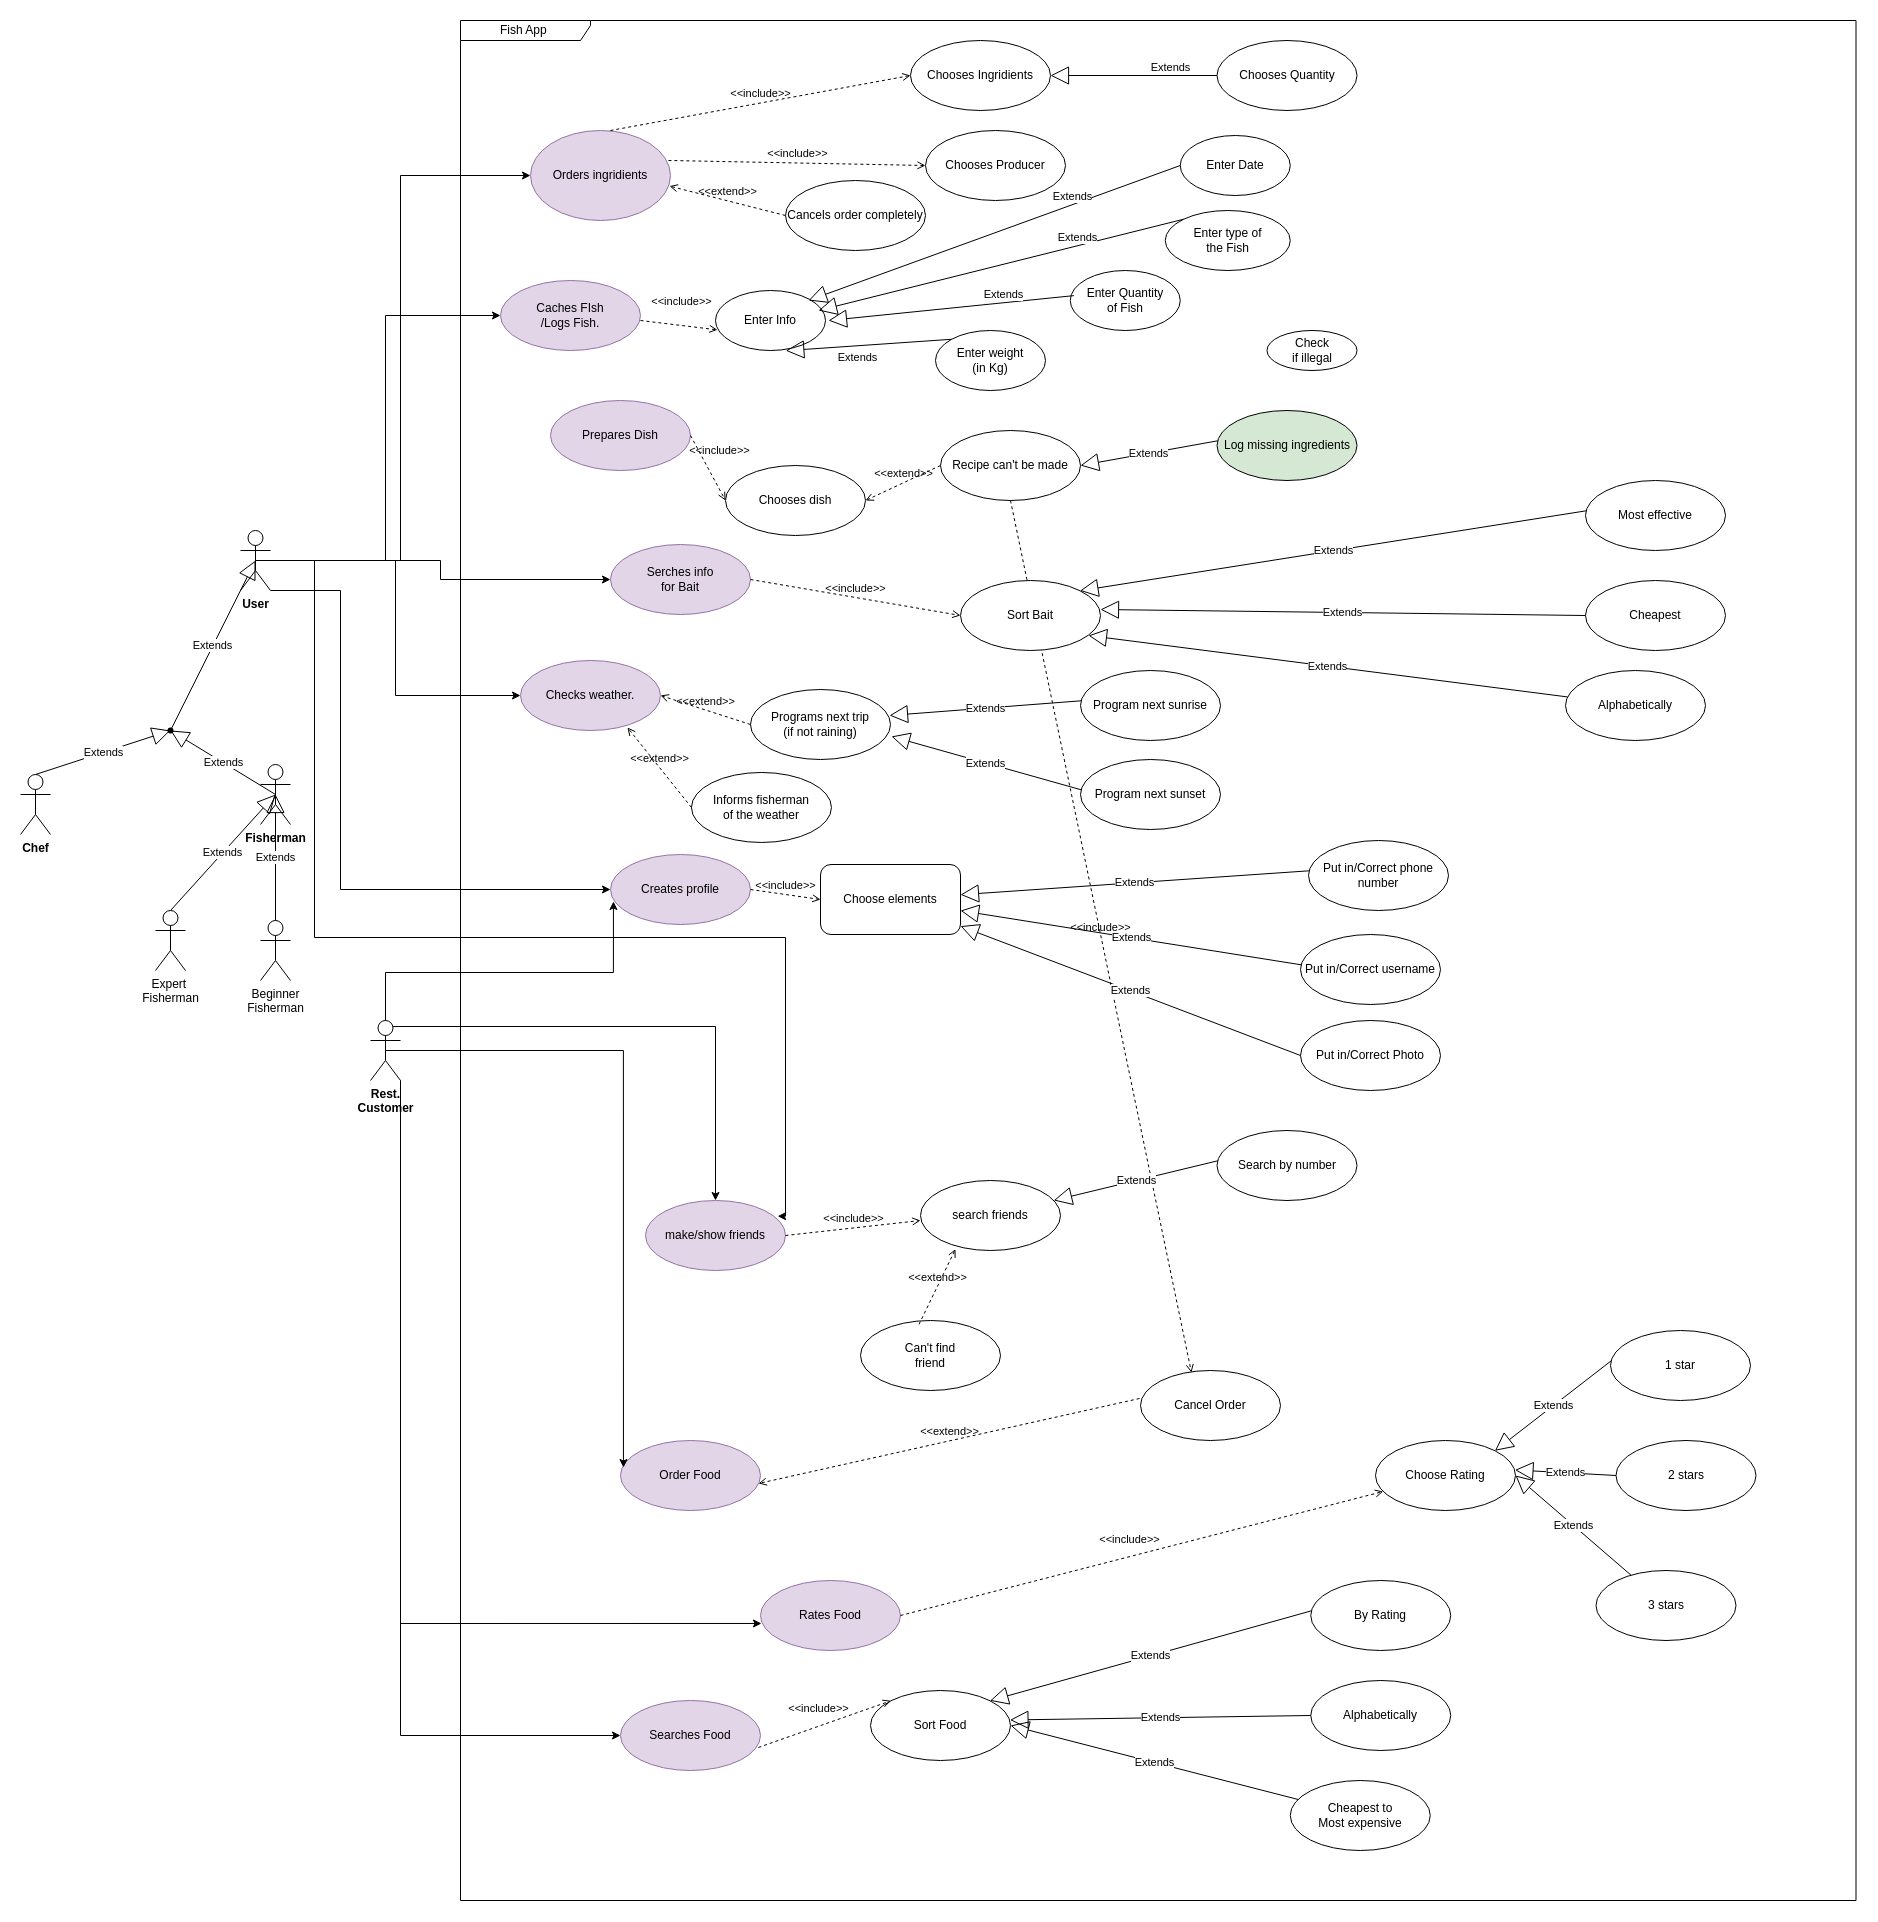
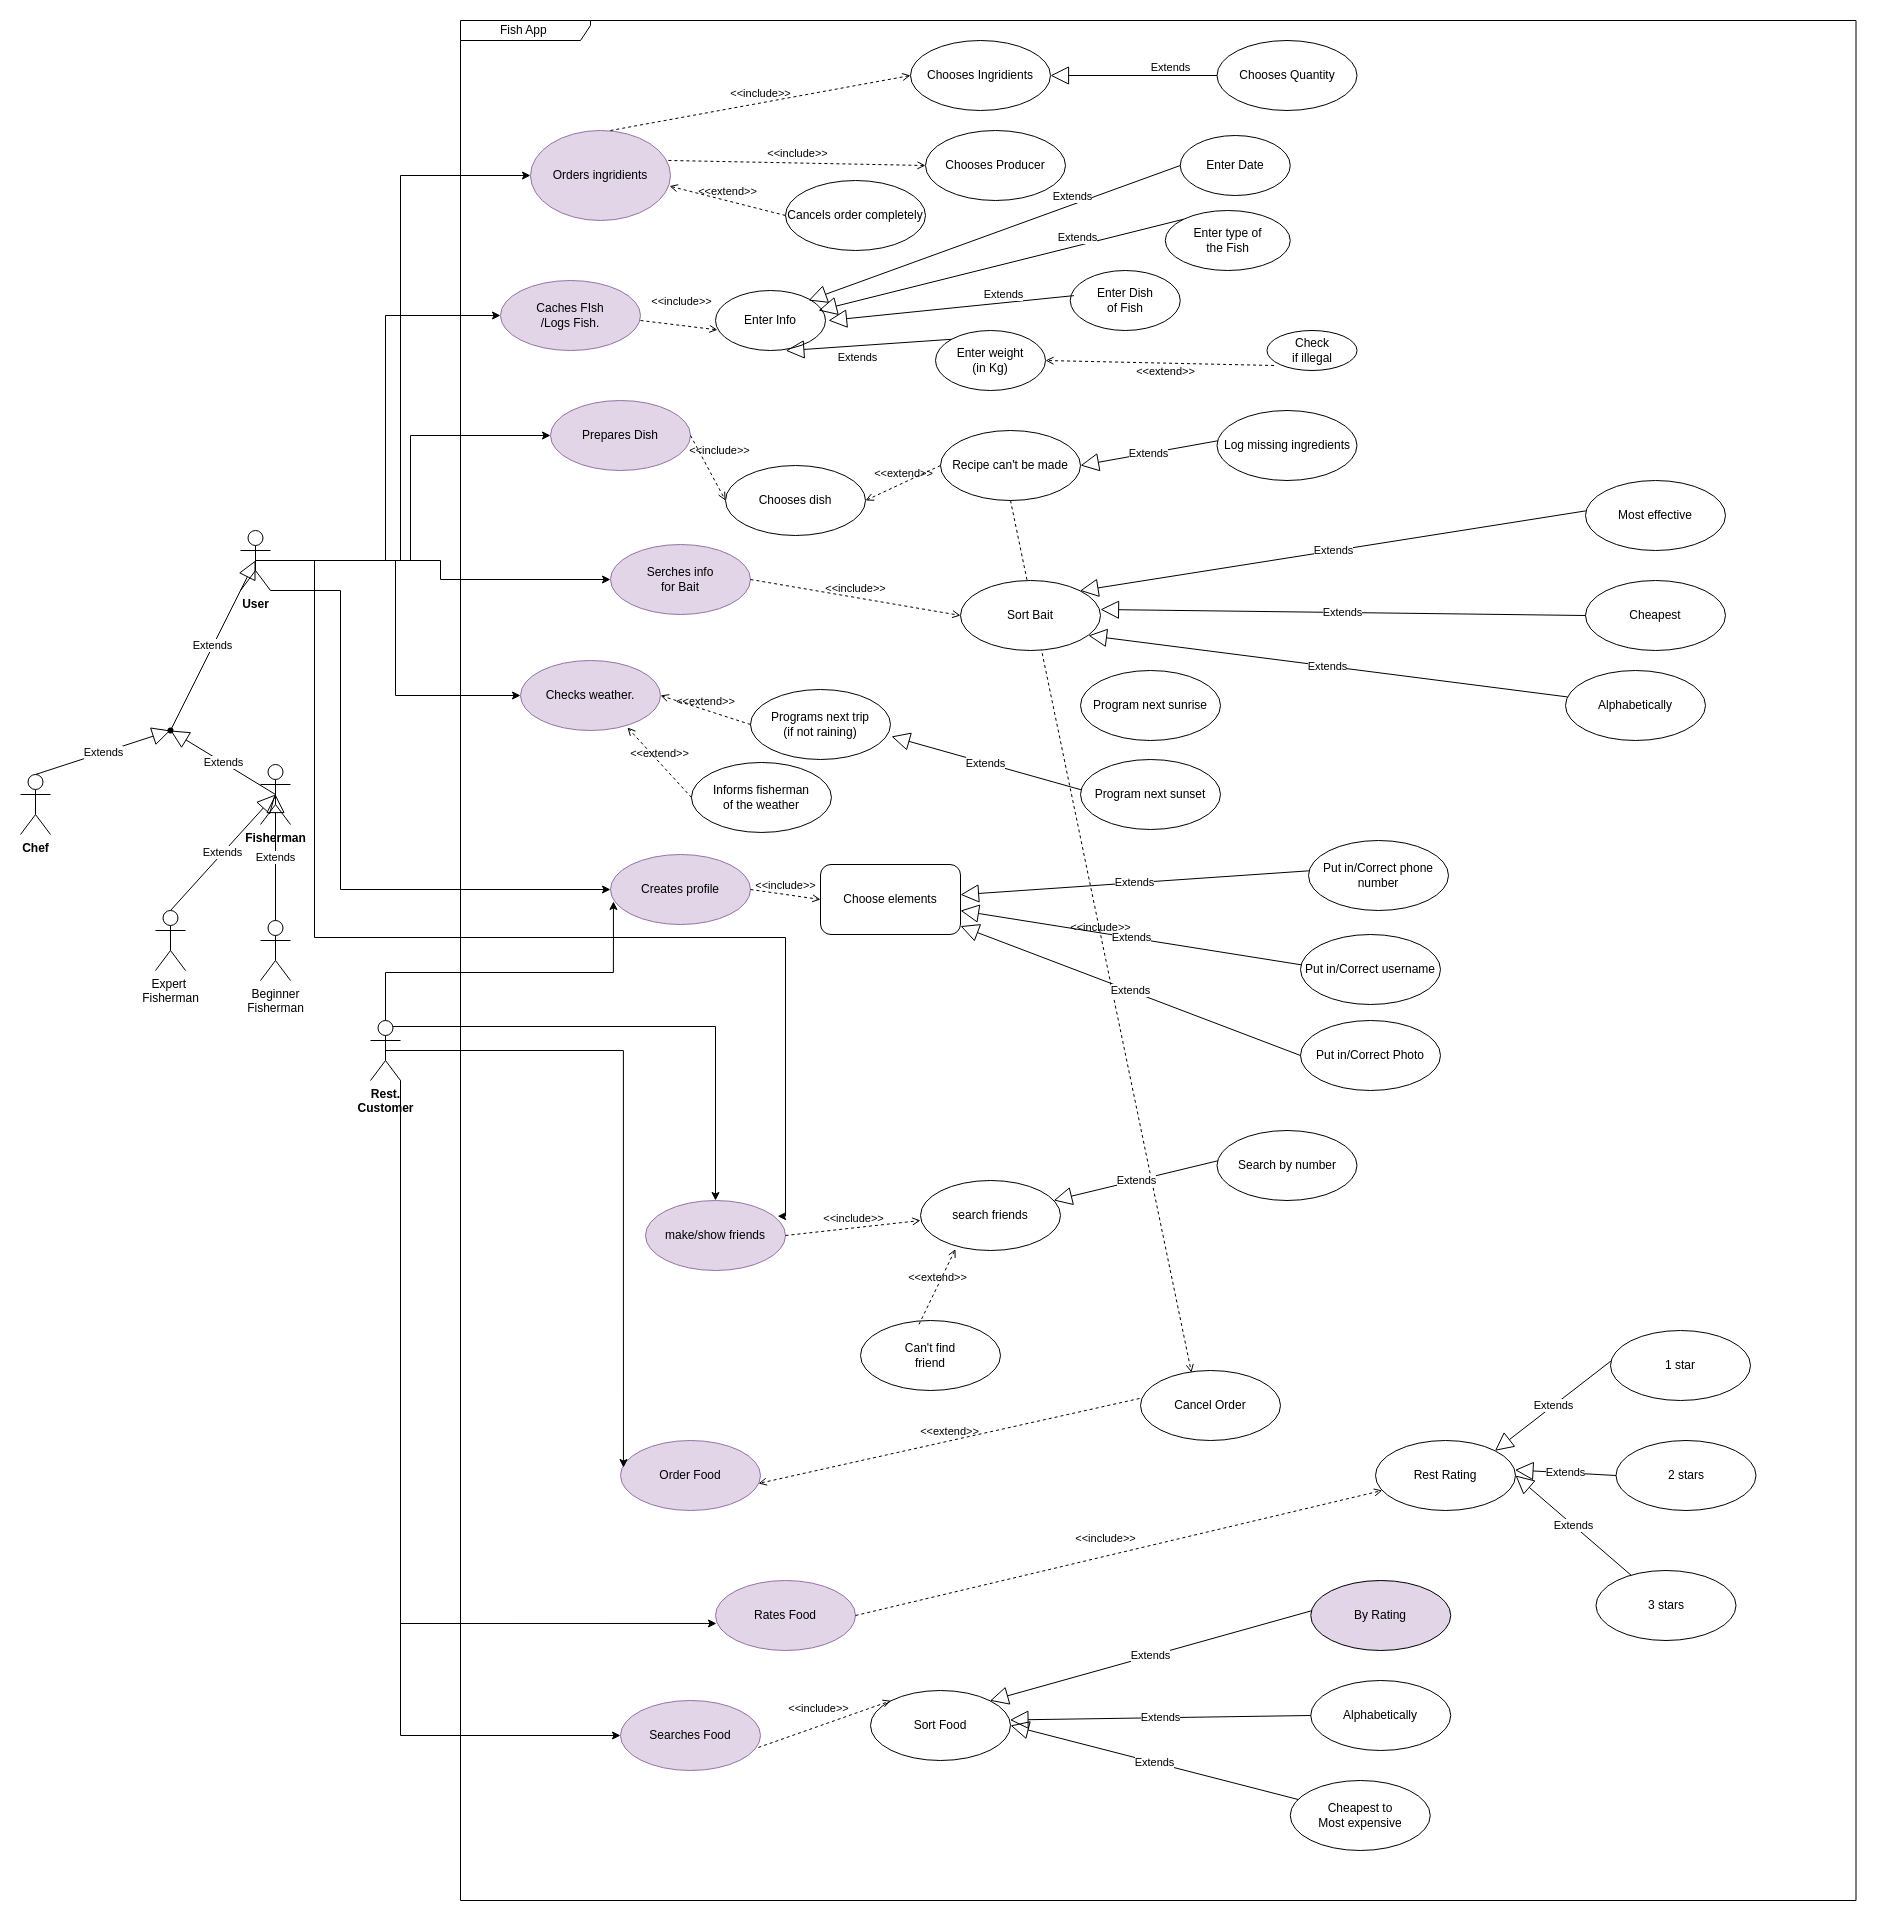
node "Enter Quantity of Fish": label "Enter Quantity of Fish" -> "Enter Dish of Fish"
edge "Check if illegal" -> "Enter weight (in Kg)": added, label "<<extend>>"
edge "User" -> "Prepares Dish": added
node "Log missing ingredients": fillcolor #d5e8d4 -> #ffffff
edge "Program next sunrise" -> "Programs next trip (if not raining)": removed, label "Extends"
node "Informs fisherman of the weather": moved (761, 807) -> (761, 797)
node "Choose Rating": label "Choose Rating" -> "Rest Rating"
node "Rates Food": moved (831, 1616) -> (786, 1616)
node "By Rating": fillcolor #ffffff -> #e1d5e7
